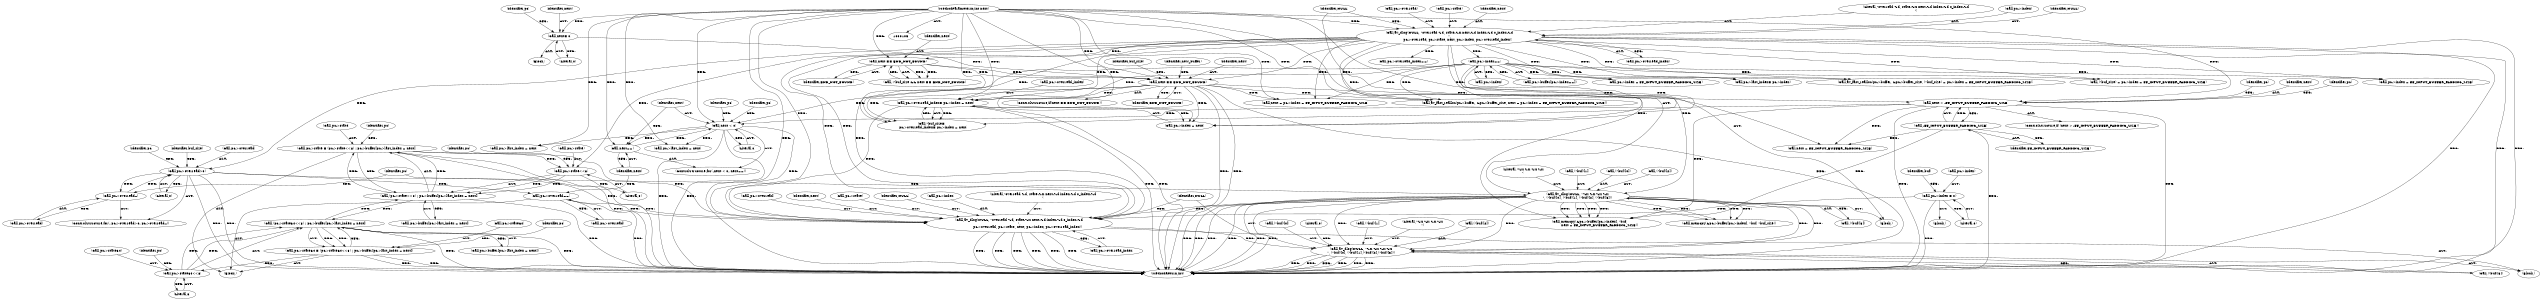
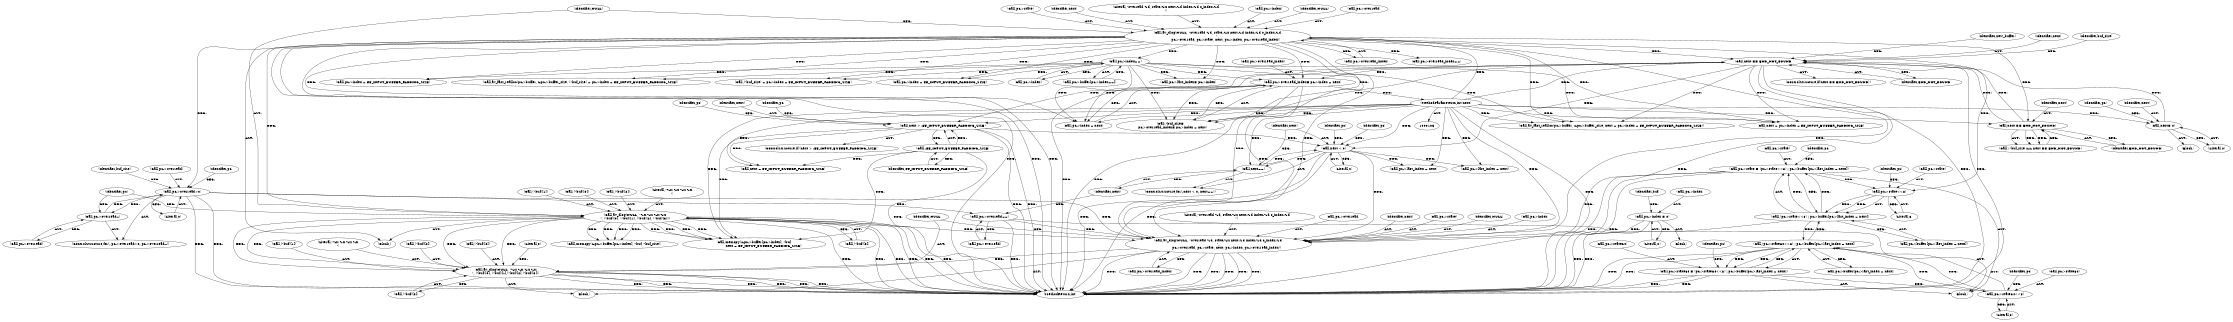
edge "(MethodParameterIn,int next)" -> "(Call,pc->overread_index= pc->index + next)": reversed
